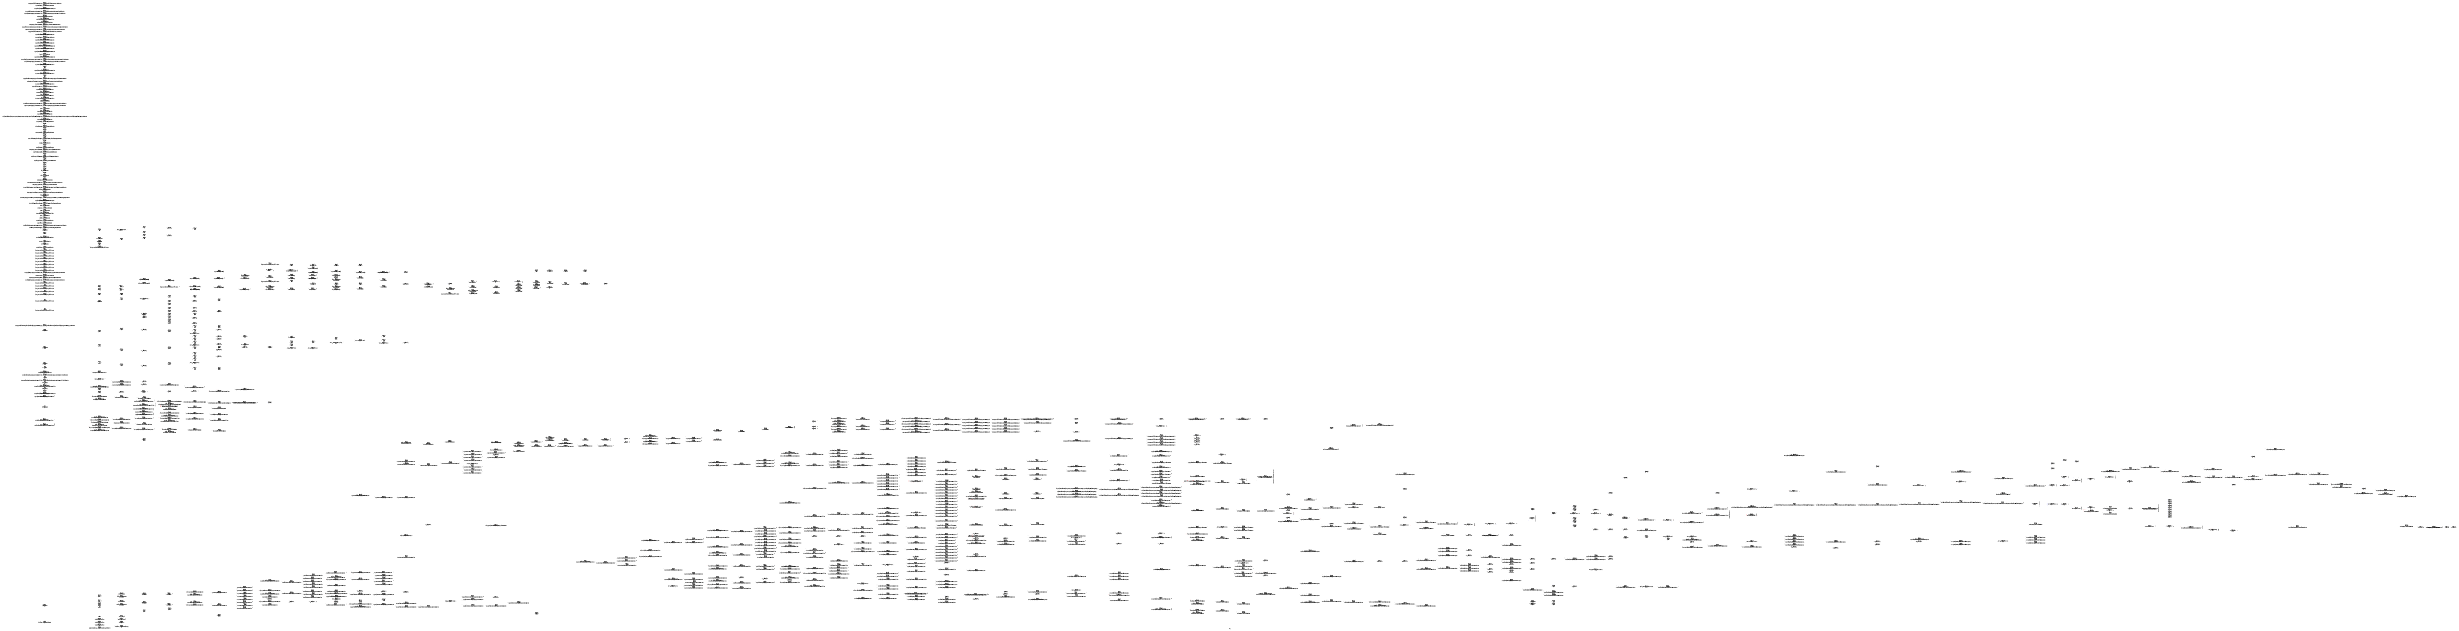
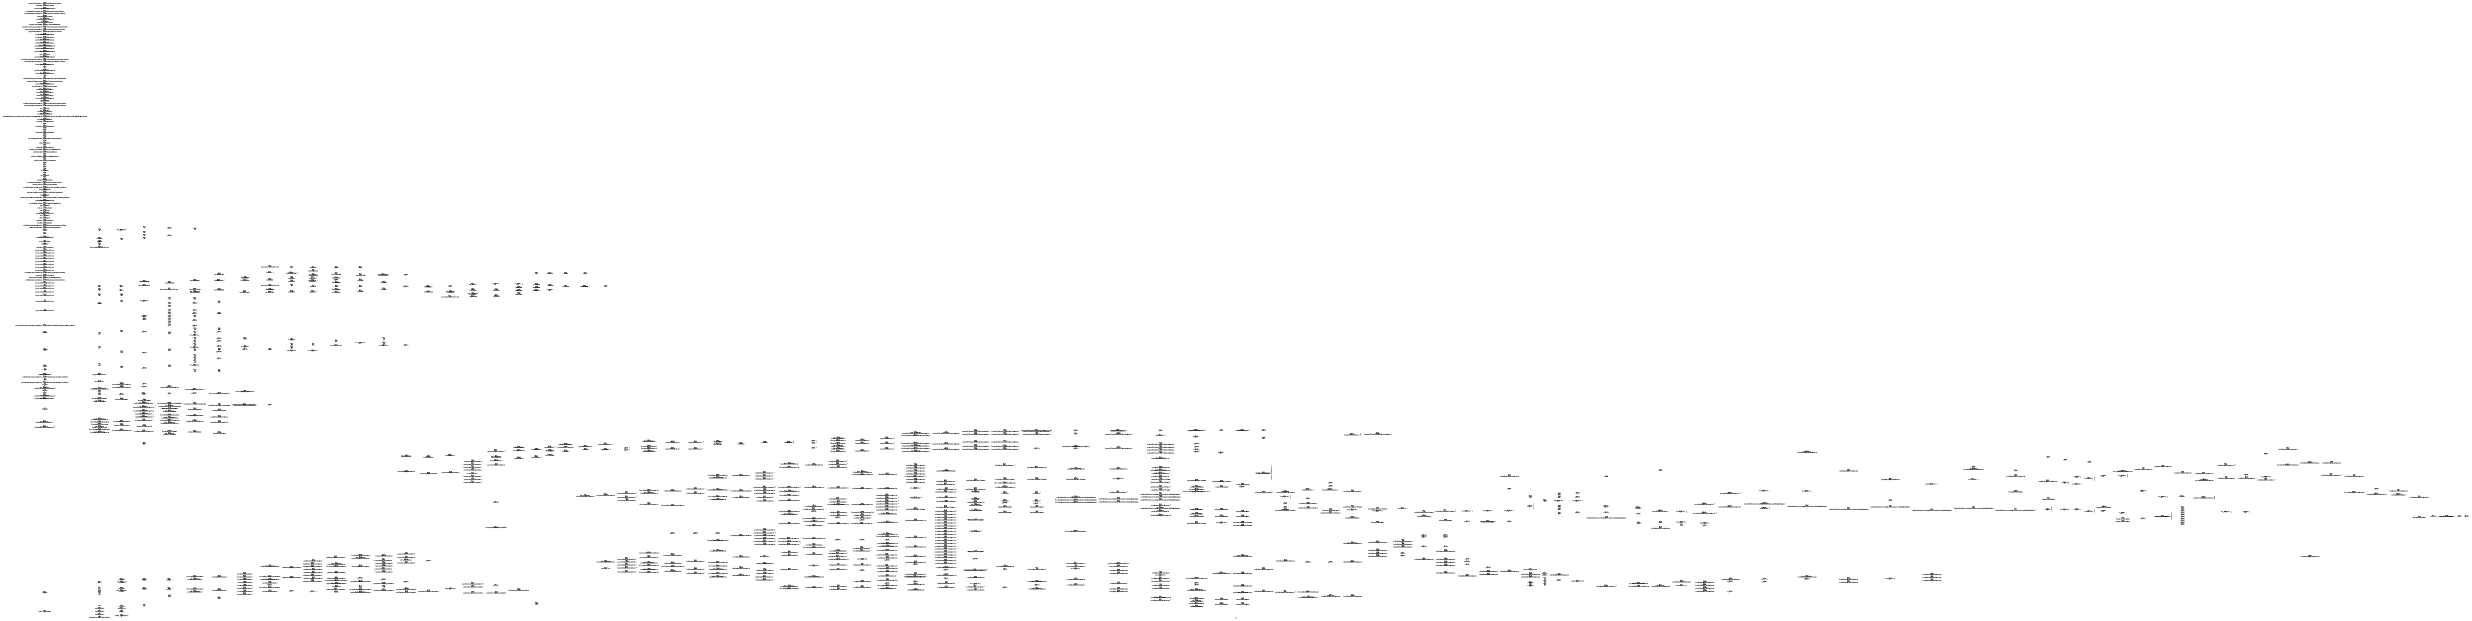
node "NodeID: 185": removed
node "NodeID: 481": added
